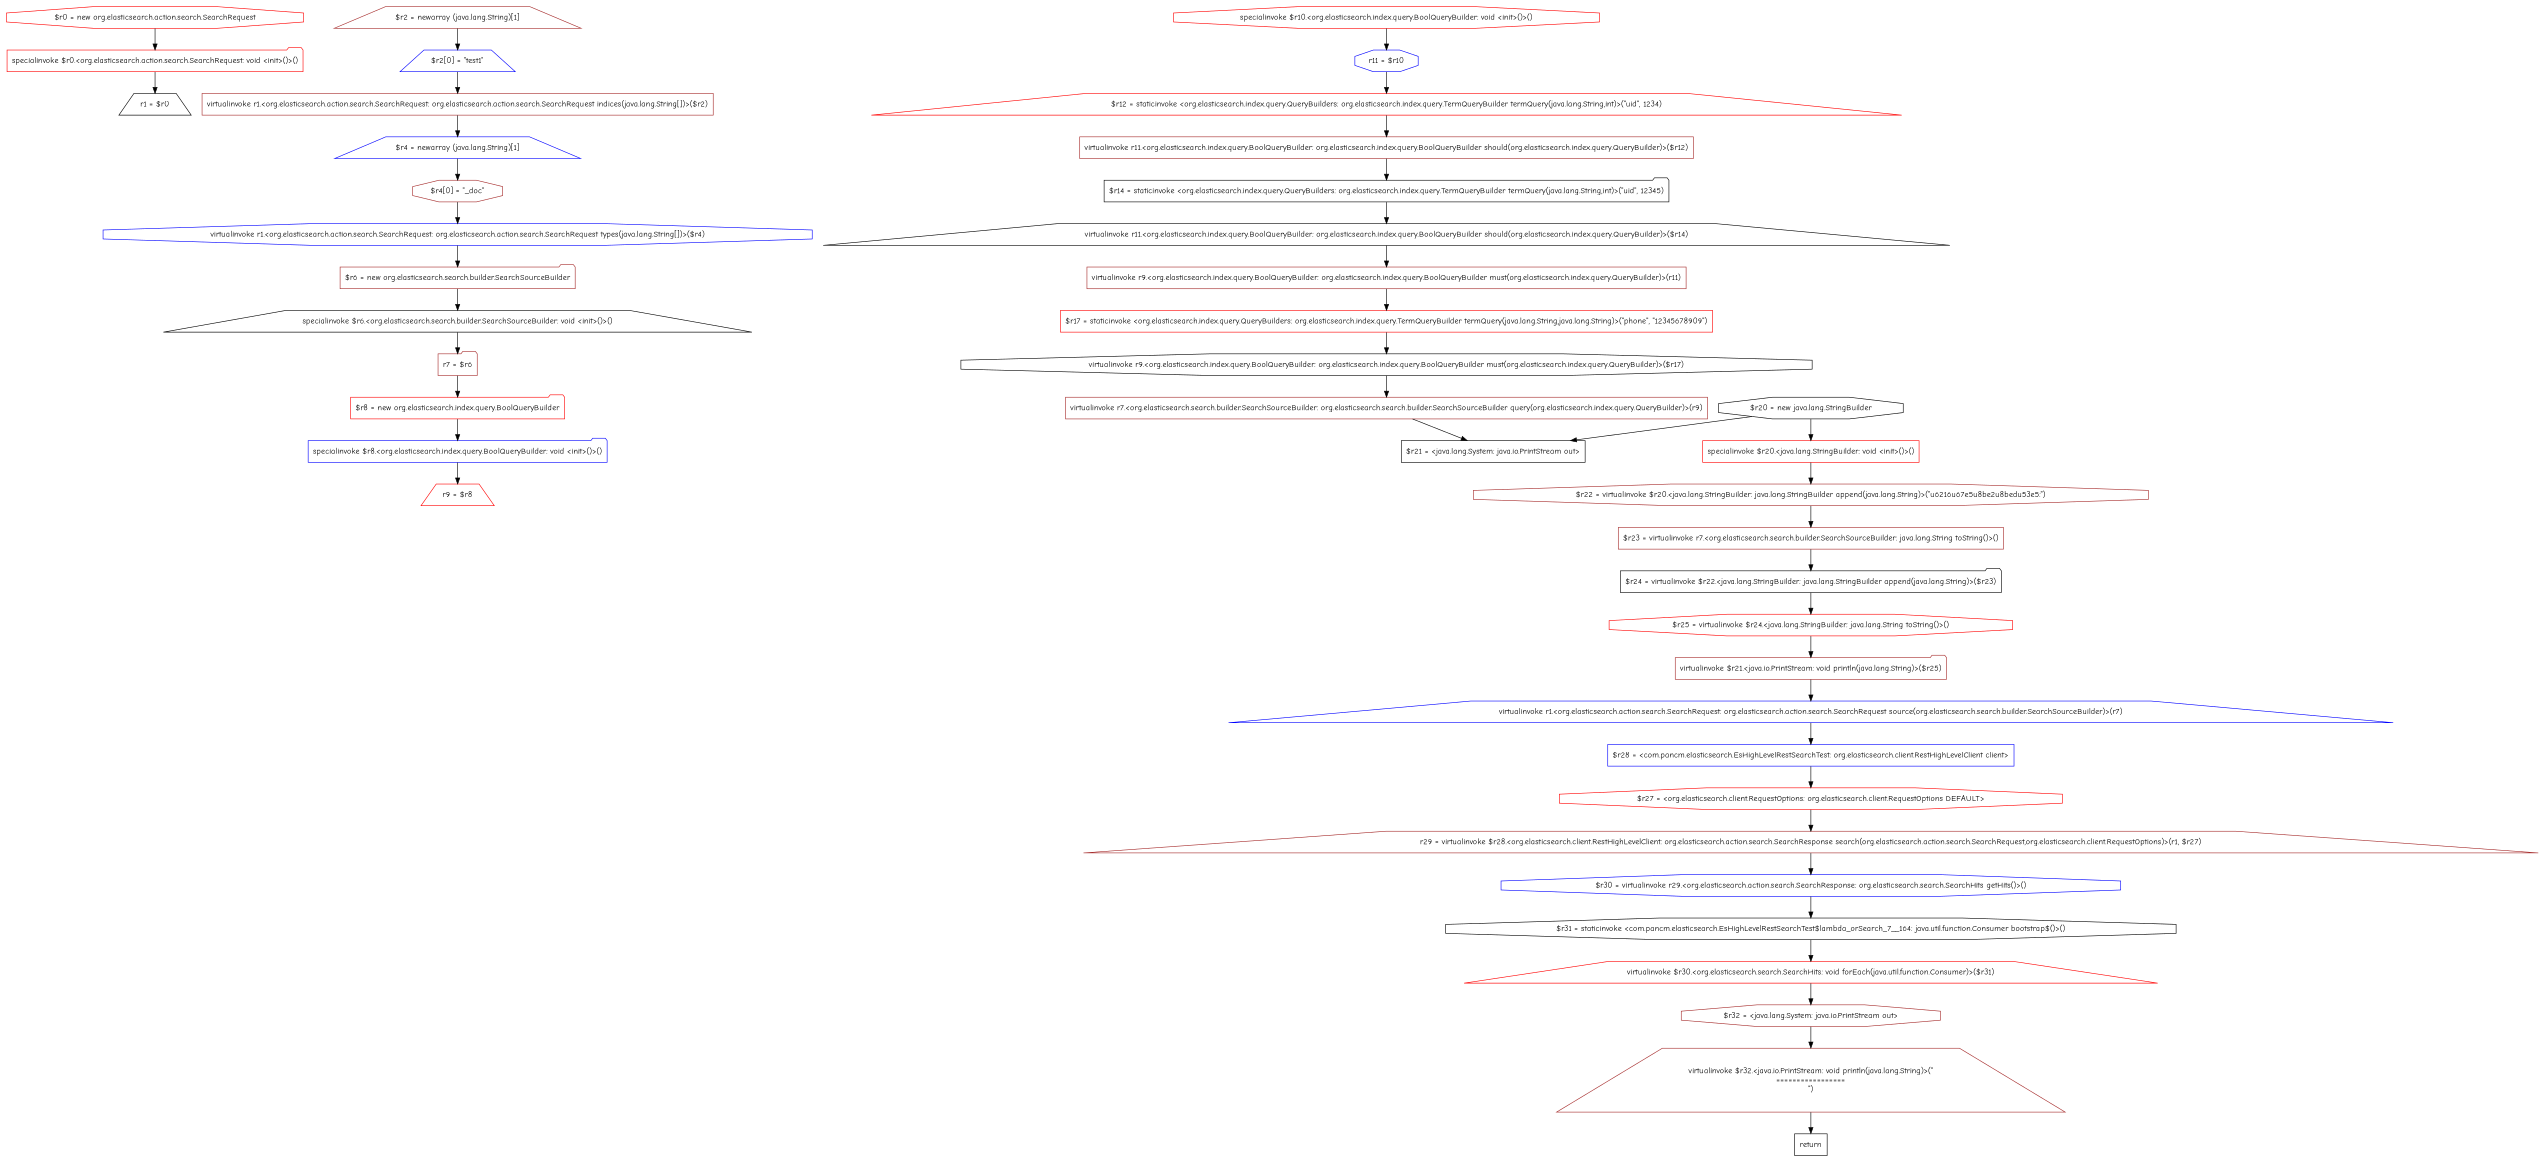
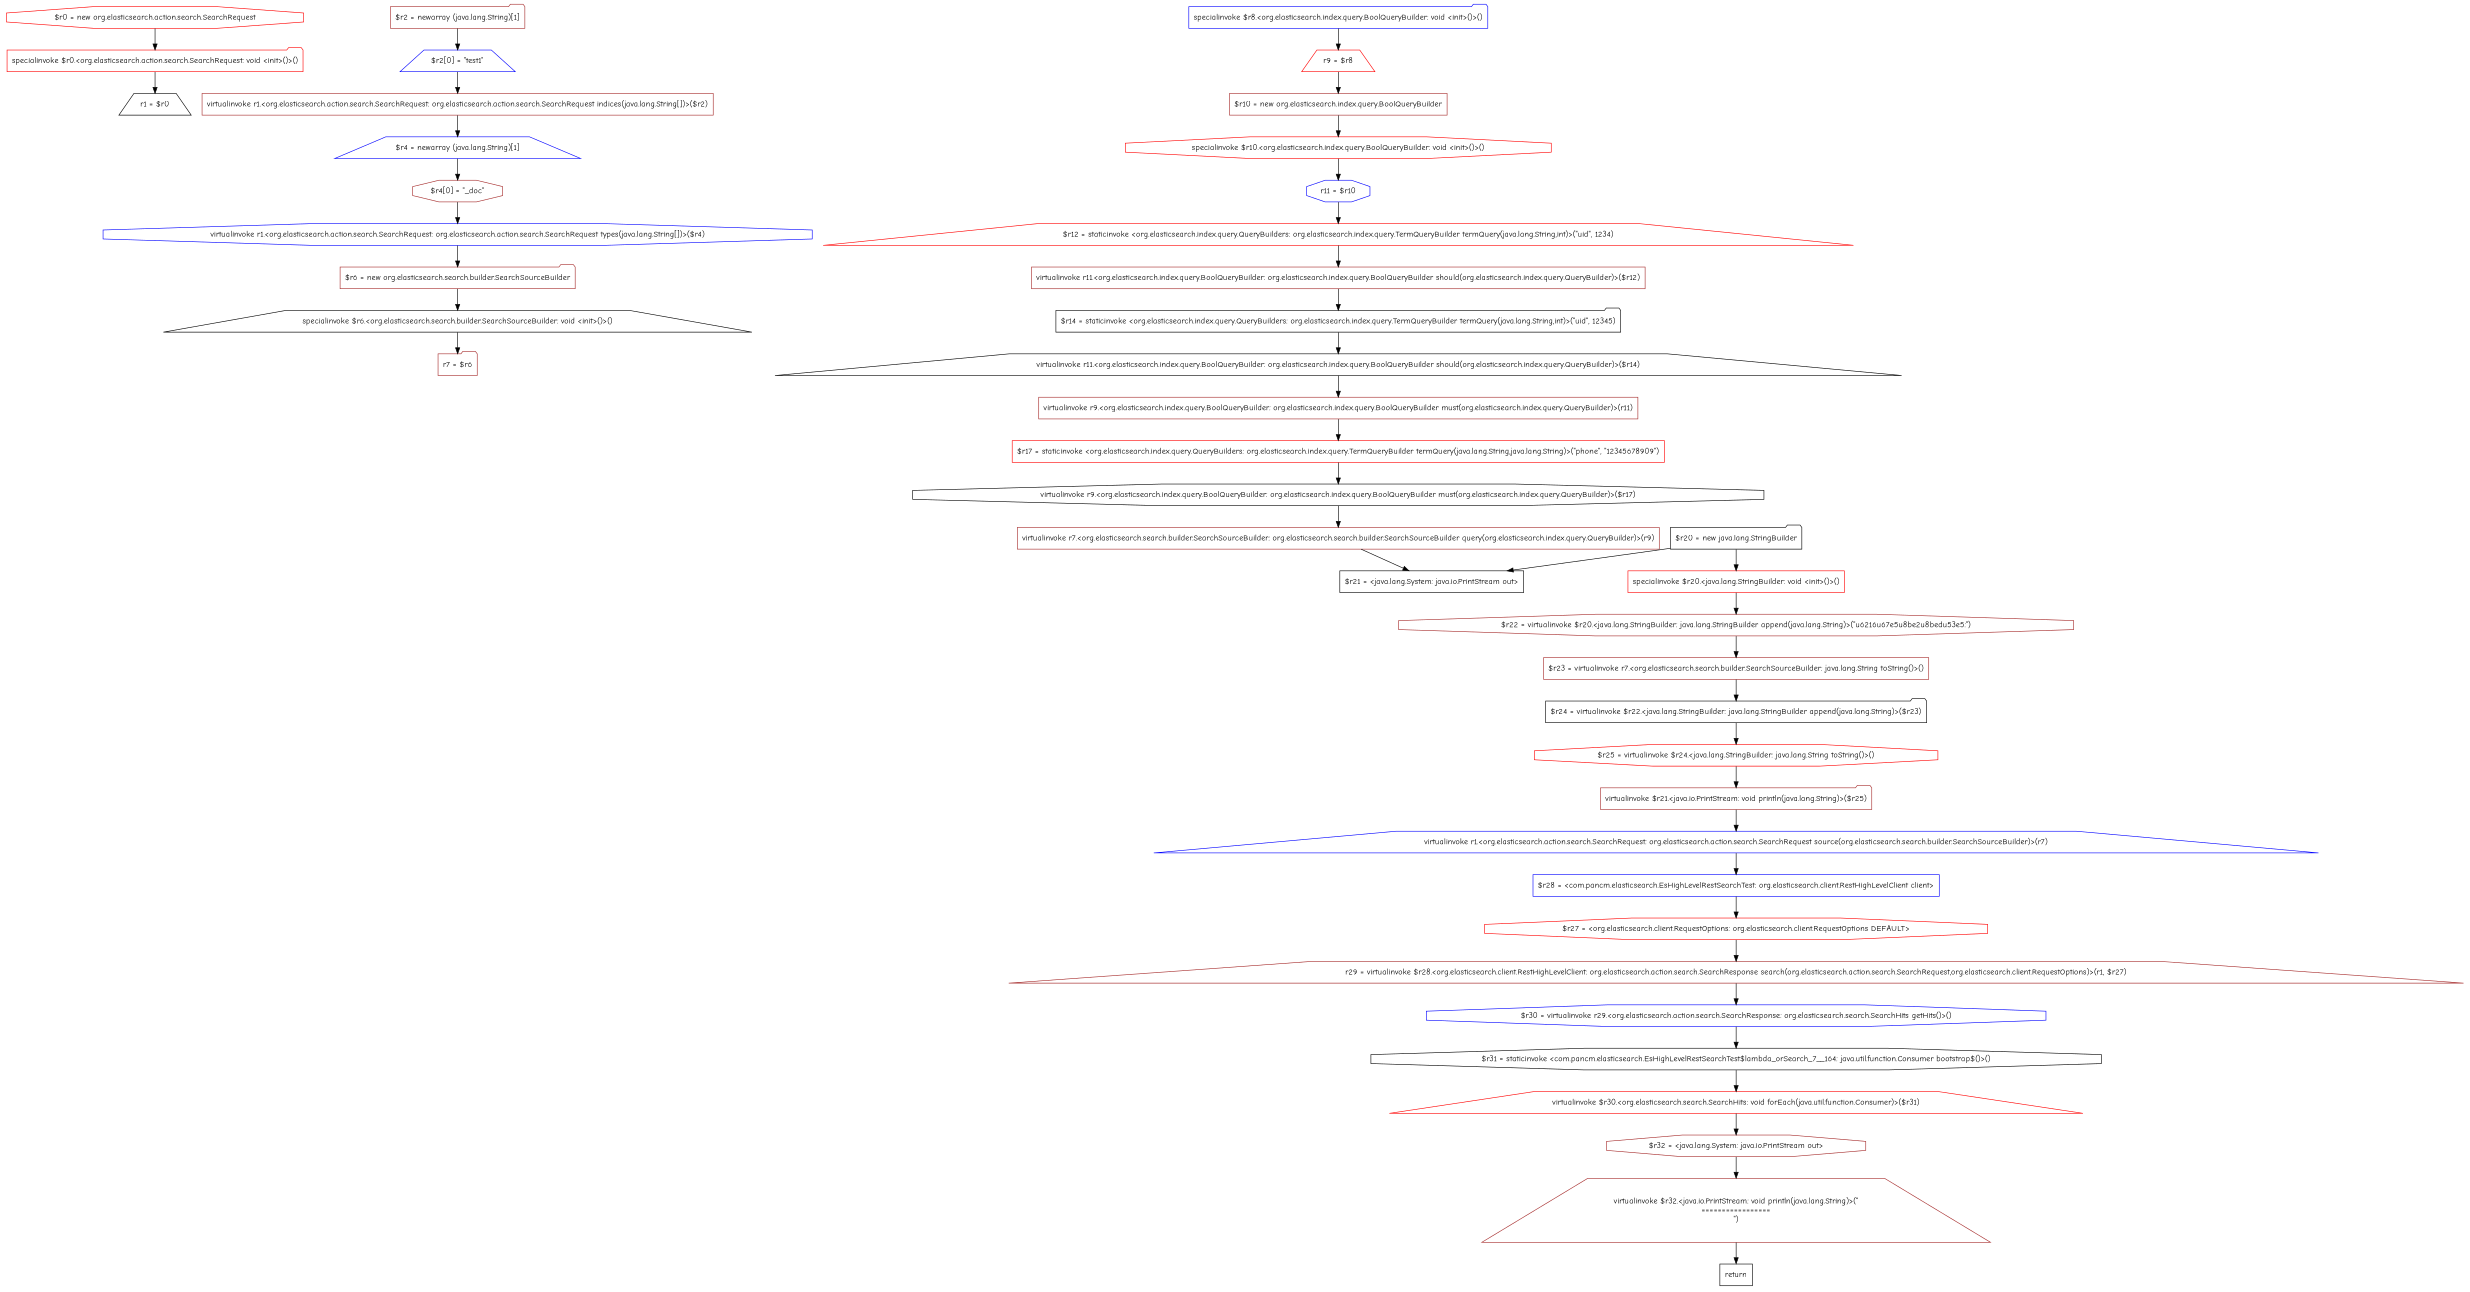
node "$r2 = newarray (java.lang.String)[1]": shape trapezium -> folder
node "$r10 = new org.elasticsearch.index.query.BoolQueryBuilder": added
node "$r8 = new org.elasticsearch.index.query.BoolQueryBuilder": removed
node "$r20 = new java.lang.StringBuilder": shape octagon -> folder
